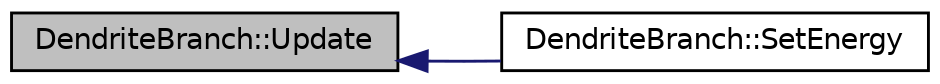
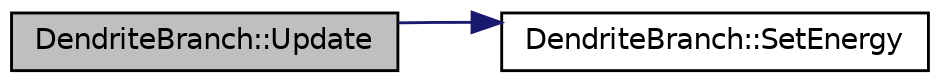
edge "DendriteBranch::SetEnergy" -> "DendriteBranch::Update": reversed
